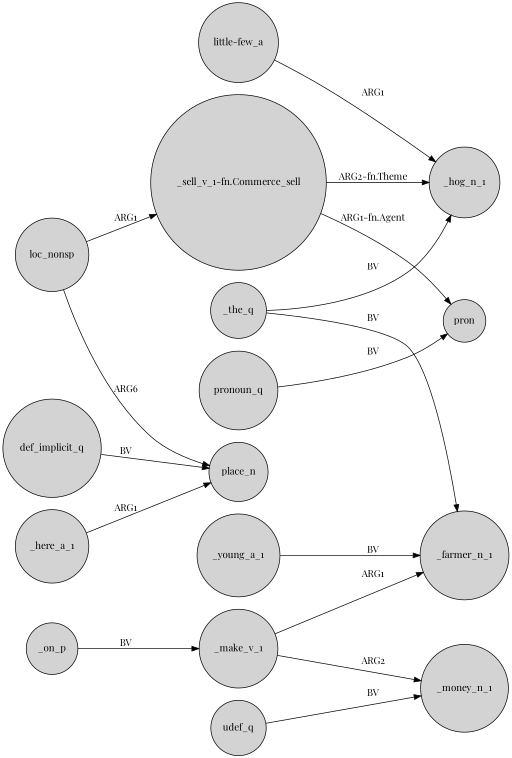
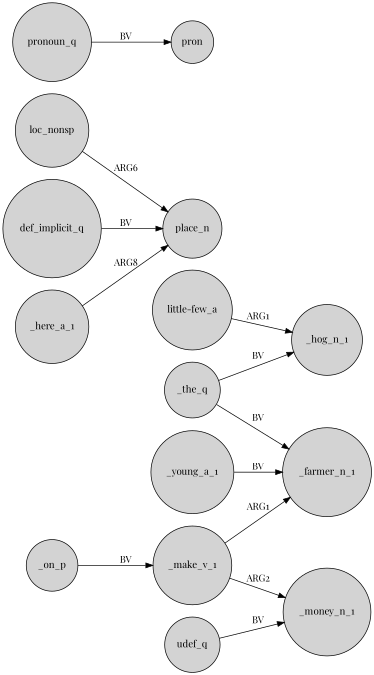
node "_sell_v_1-fn.Commerce_sell": removed
edge "_here_a_1" -> "place_n": label "ARG1" -> "ARG8"
